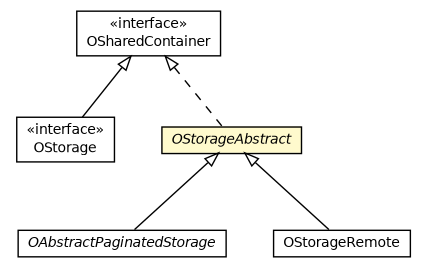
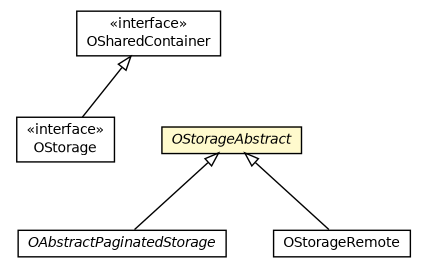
edge "OStorageAbstract" -> "OSharedContainer": removed
